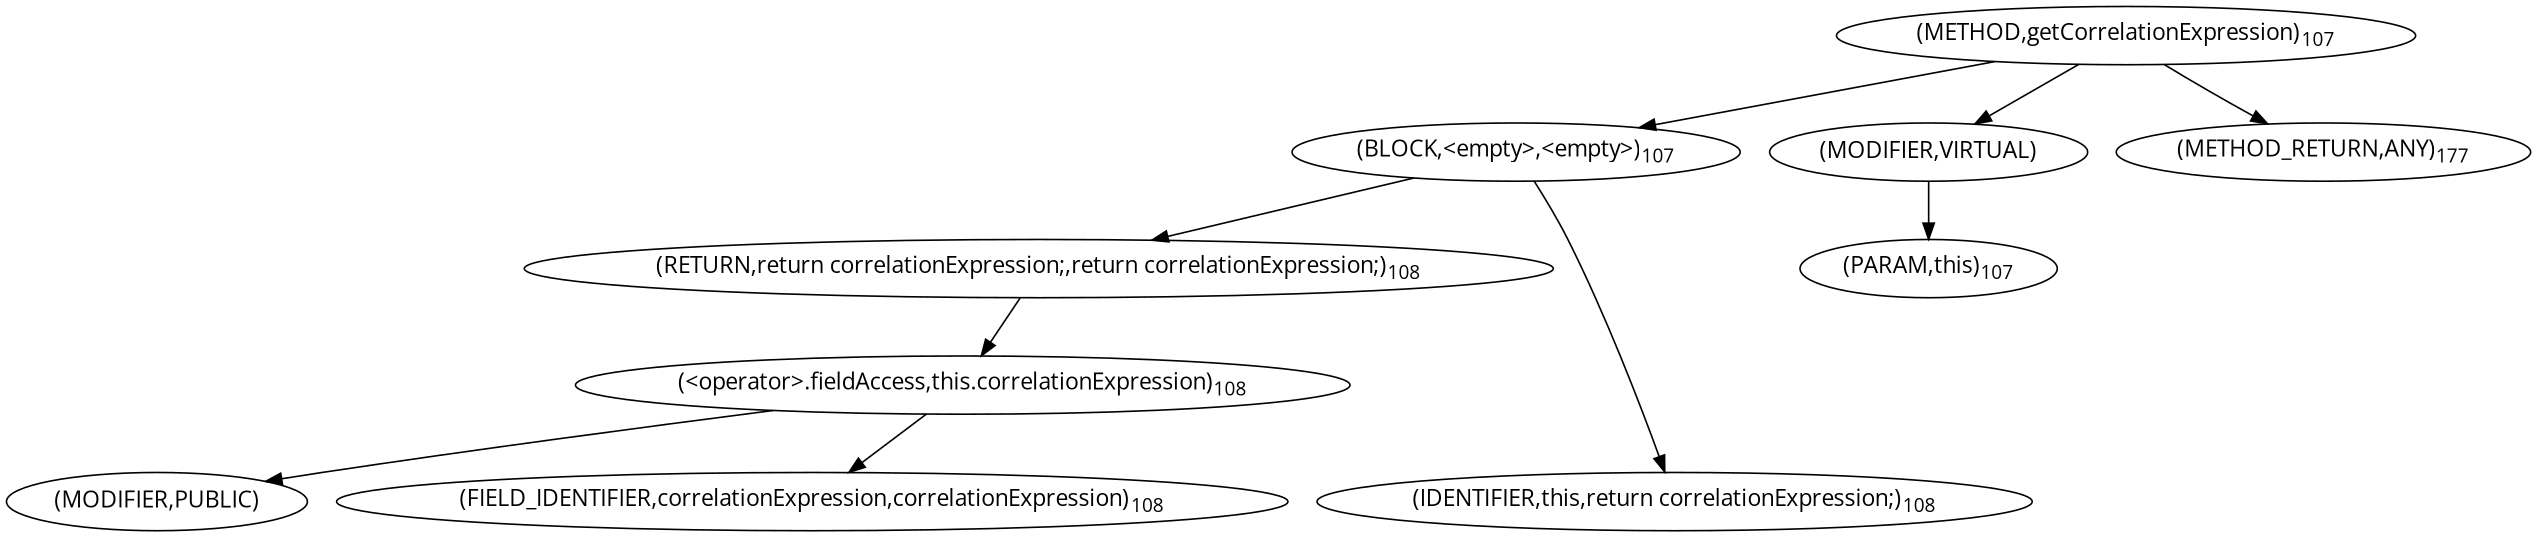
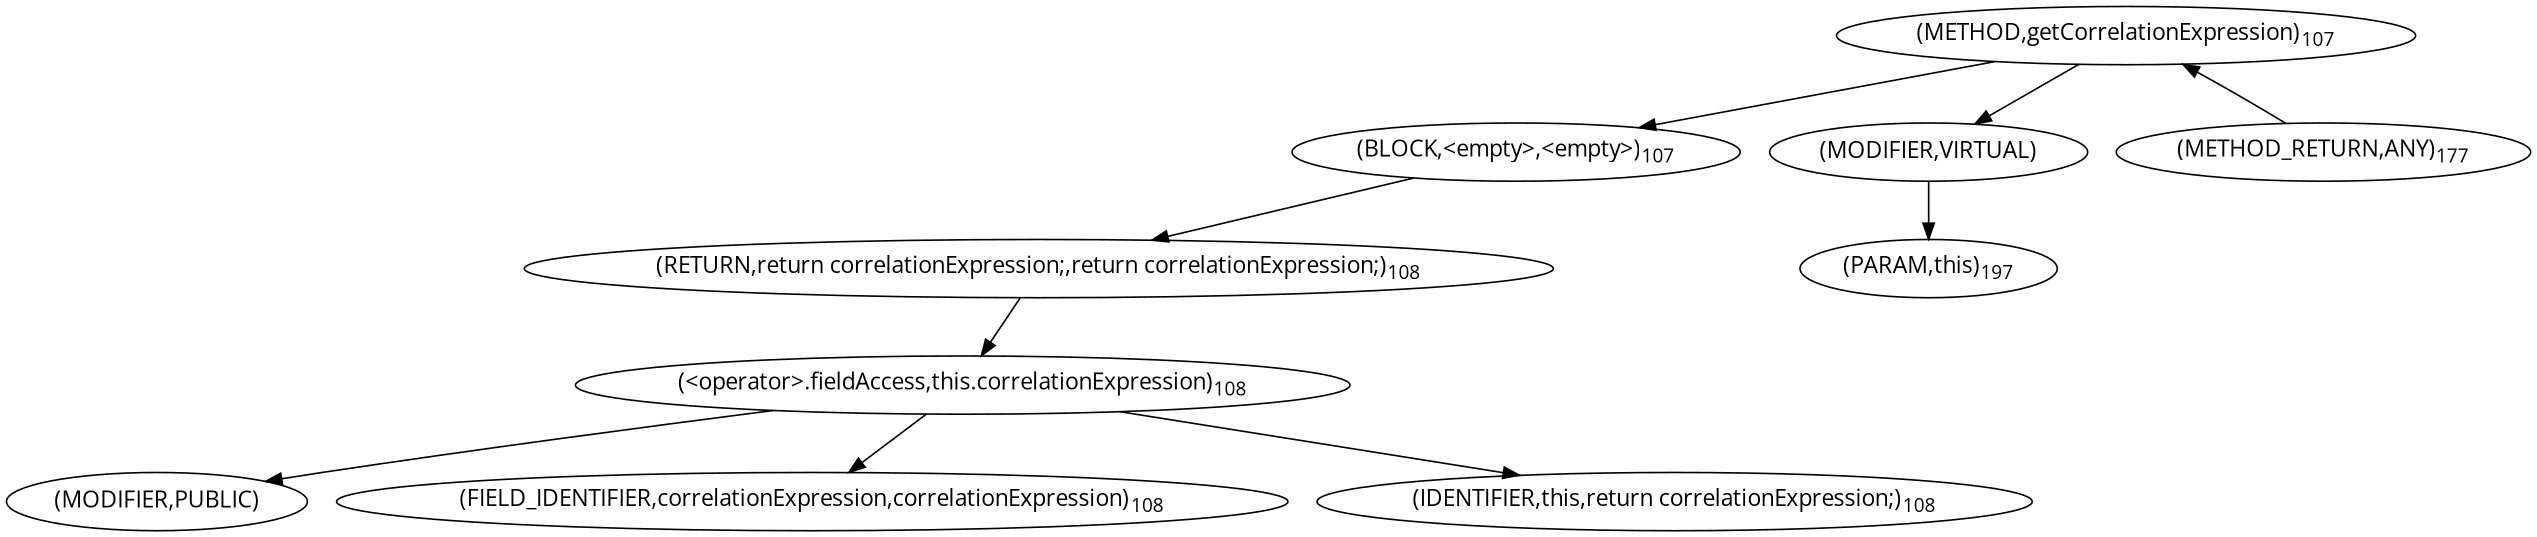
edge "(METHOD,getCorrelationExpression)" -> "(METHOD_RETURN,ANY)": reversed
node "(PARAM,this)": text "107" -> "197"
edge "(BLOCK,<empty>,<empty>)" -> "(IDENTIFIER,this,return correlationExpression;)": now "(<operator>.fieldAccess,this.correlationExpression)" -> "(IDENTIFIER,this,return correlationExpression;)"
